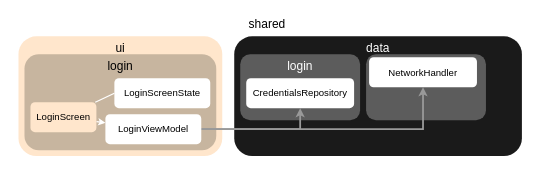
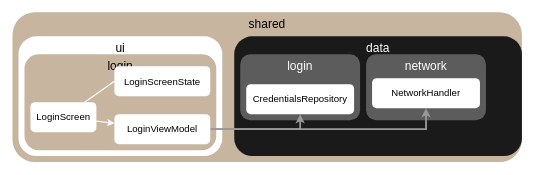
node "shared": fillcolor #ffffff -> #c7b59f
node "ui": fillcolor #ffe6cc -> #ffffff
node "NetworkHandler": moved (423, 72) -> (426, 93)
node "LoginScreenState": moved (162, 93) -> (162, 81)
node "CredentialsRepository": moved (300, 93) -> (300, 99)
node "LoginScreen": fillcolor #ffe6cc -> #ffffff
node "LoginViewModel": moved (153, 129) -> (162, 129)
